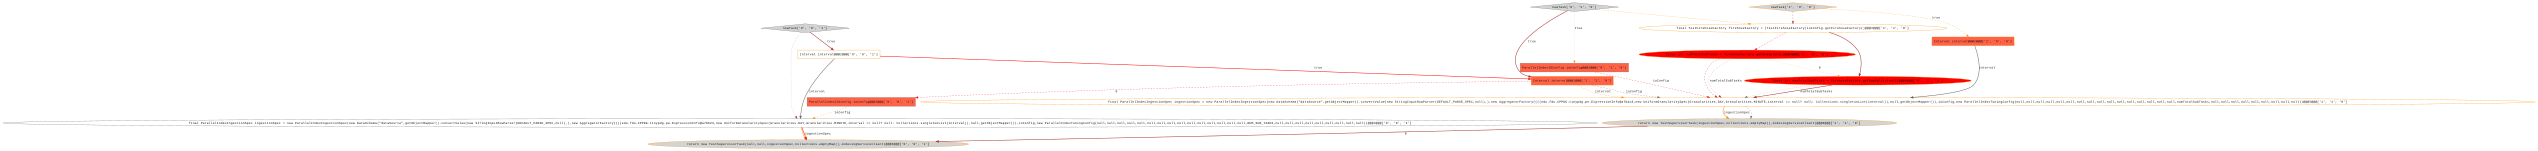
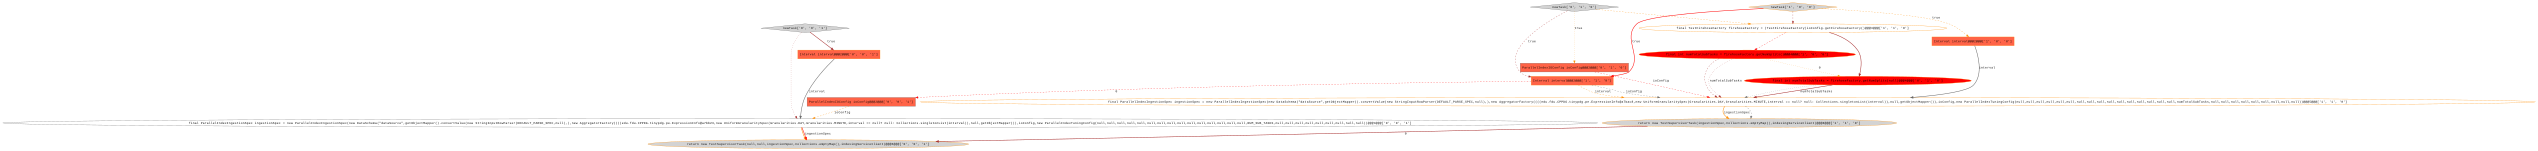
edge "newTask['0', '1', '0']" -> "Interval interval@@@2@@@['1', '1', '0']": style bold -> dashed
node "Interval interval@@@2@@@['0', '0', '1']": fillcolor white -> tomato
edge "Interval interval@@@2@@@['0', '0', '1']" -> "Interval interval@@@2@@@['1', '1', '0']": now "newTask['1', '0', '0']" -> "Interval interval@@@2@@@['1', '1', '0']"
